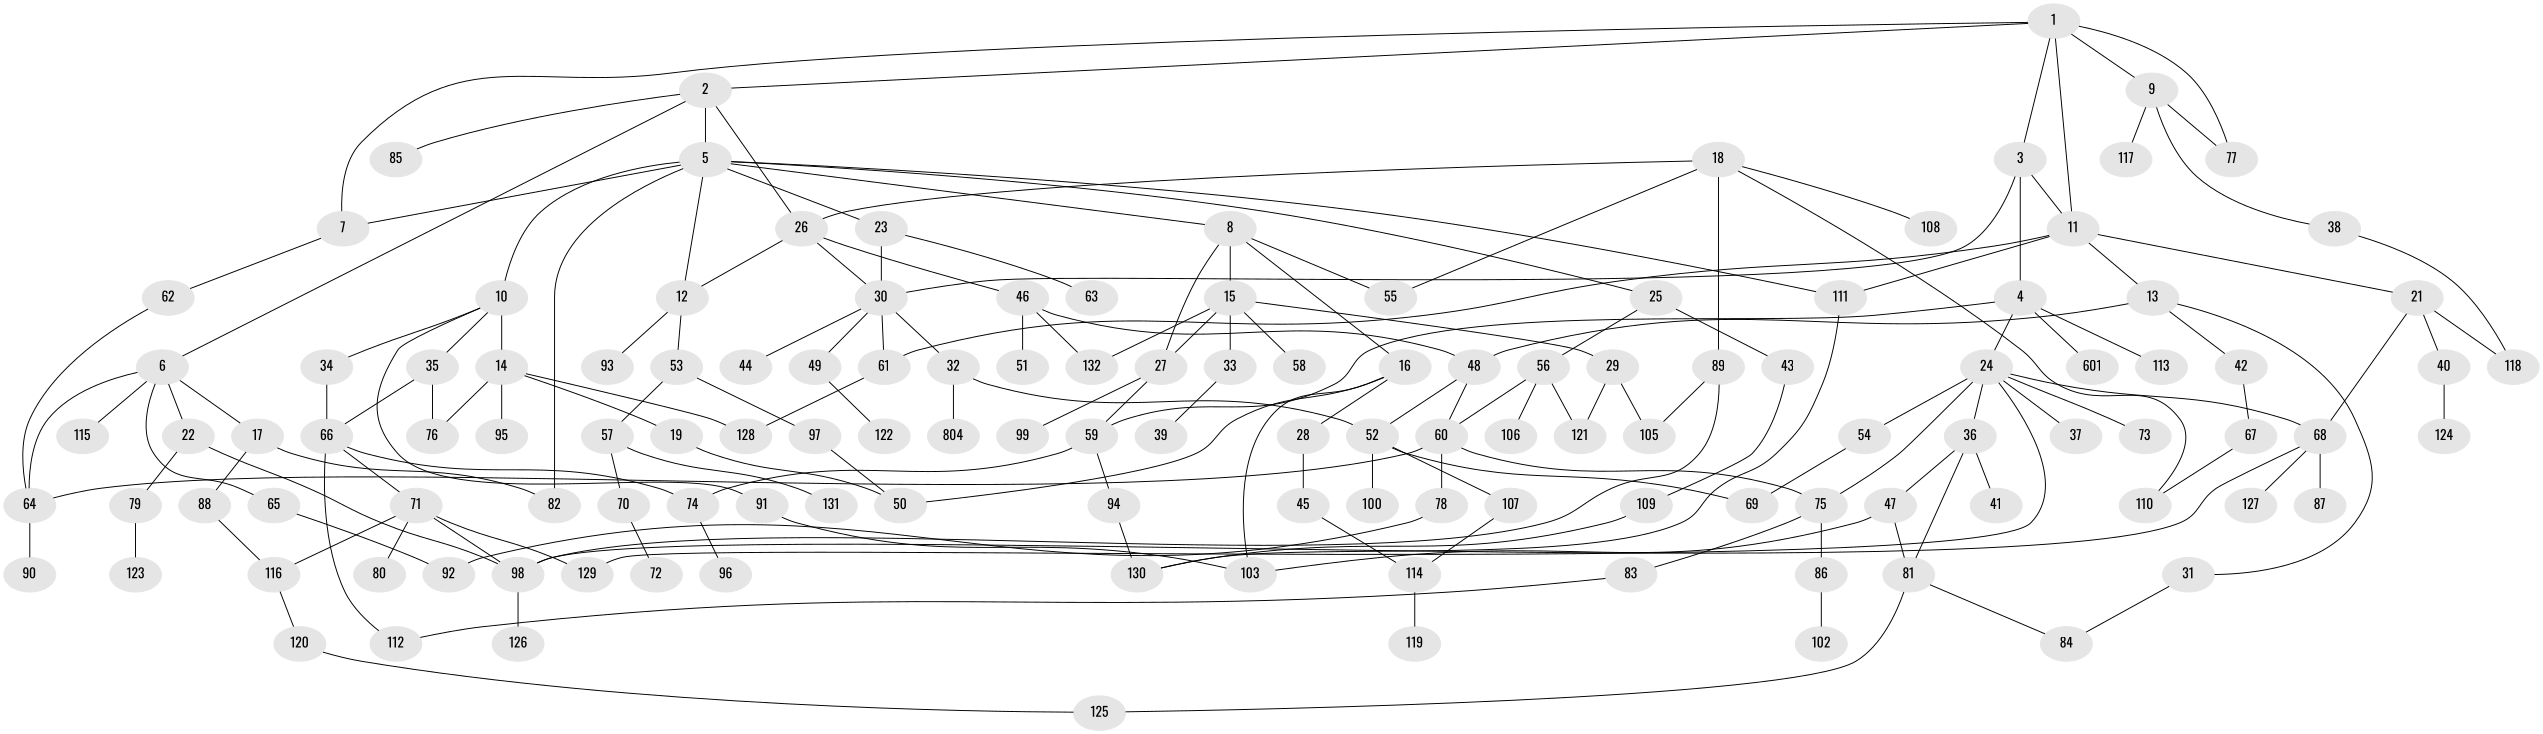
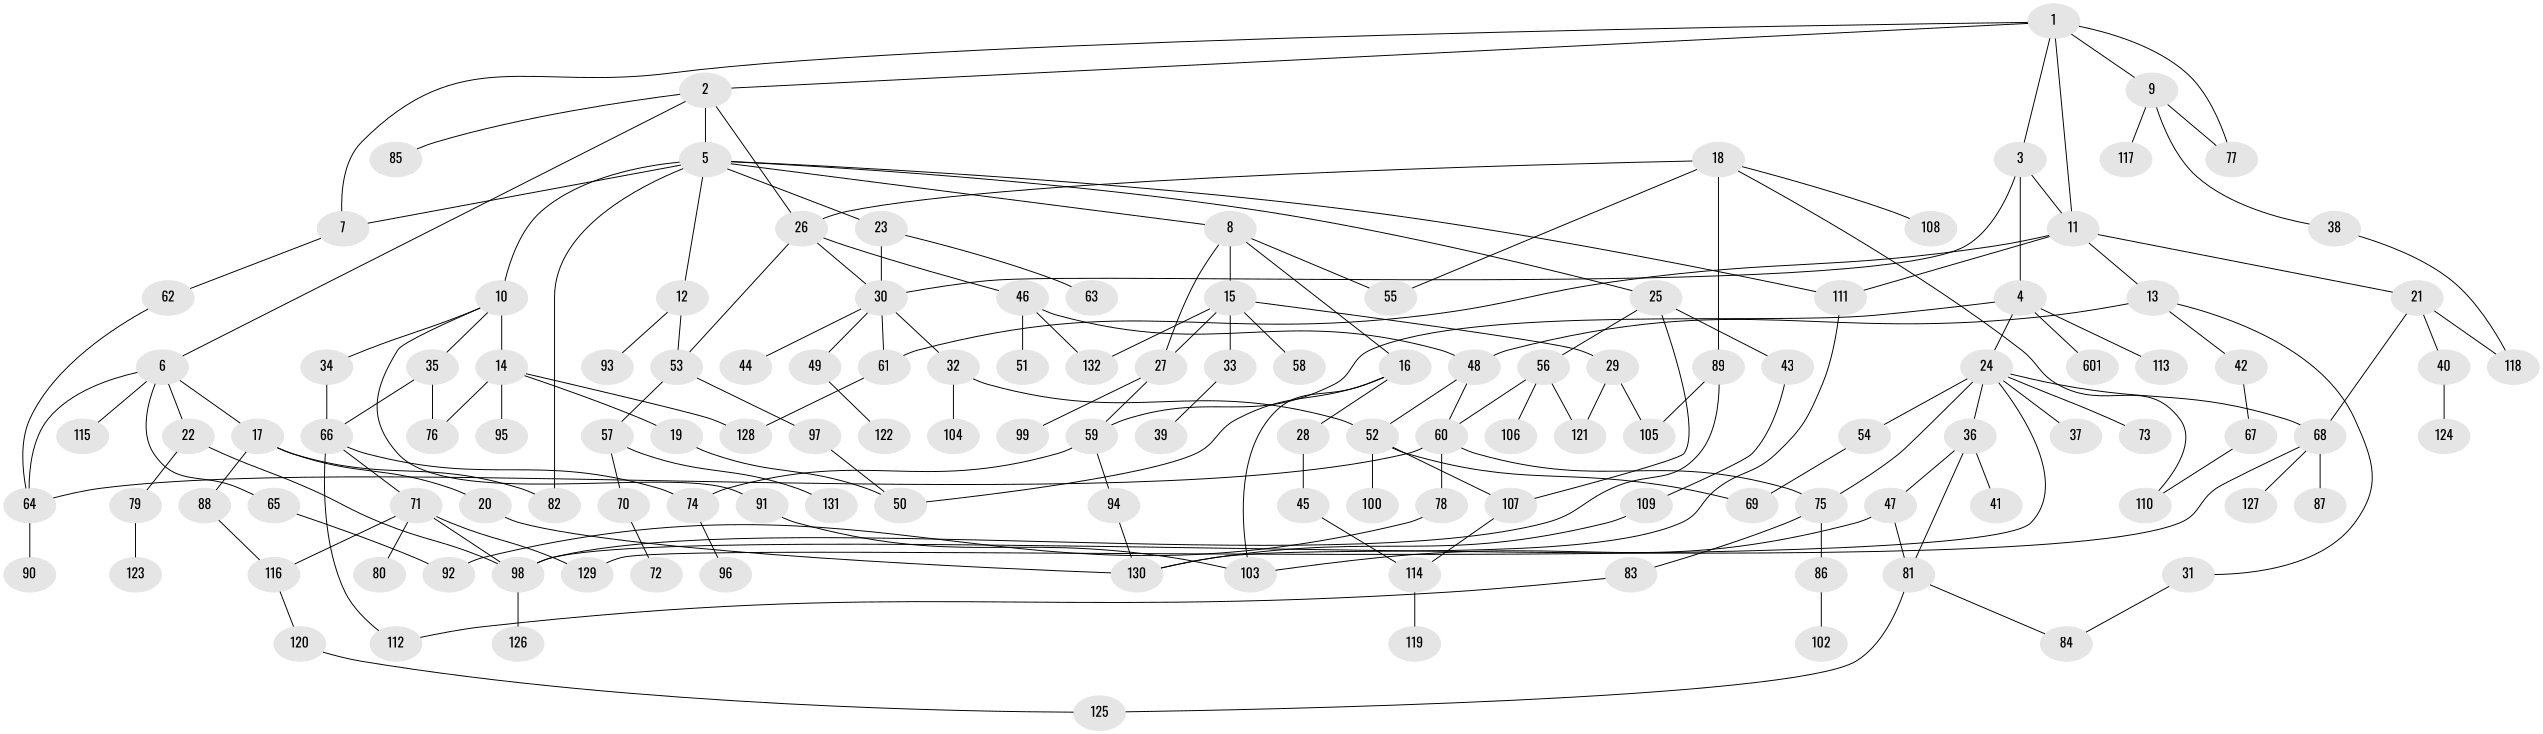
edge "26" -- "12": now "26" -- "53"
node "804": label "804" -> "104"
edge "25" -- "107": added
node "20": added
